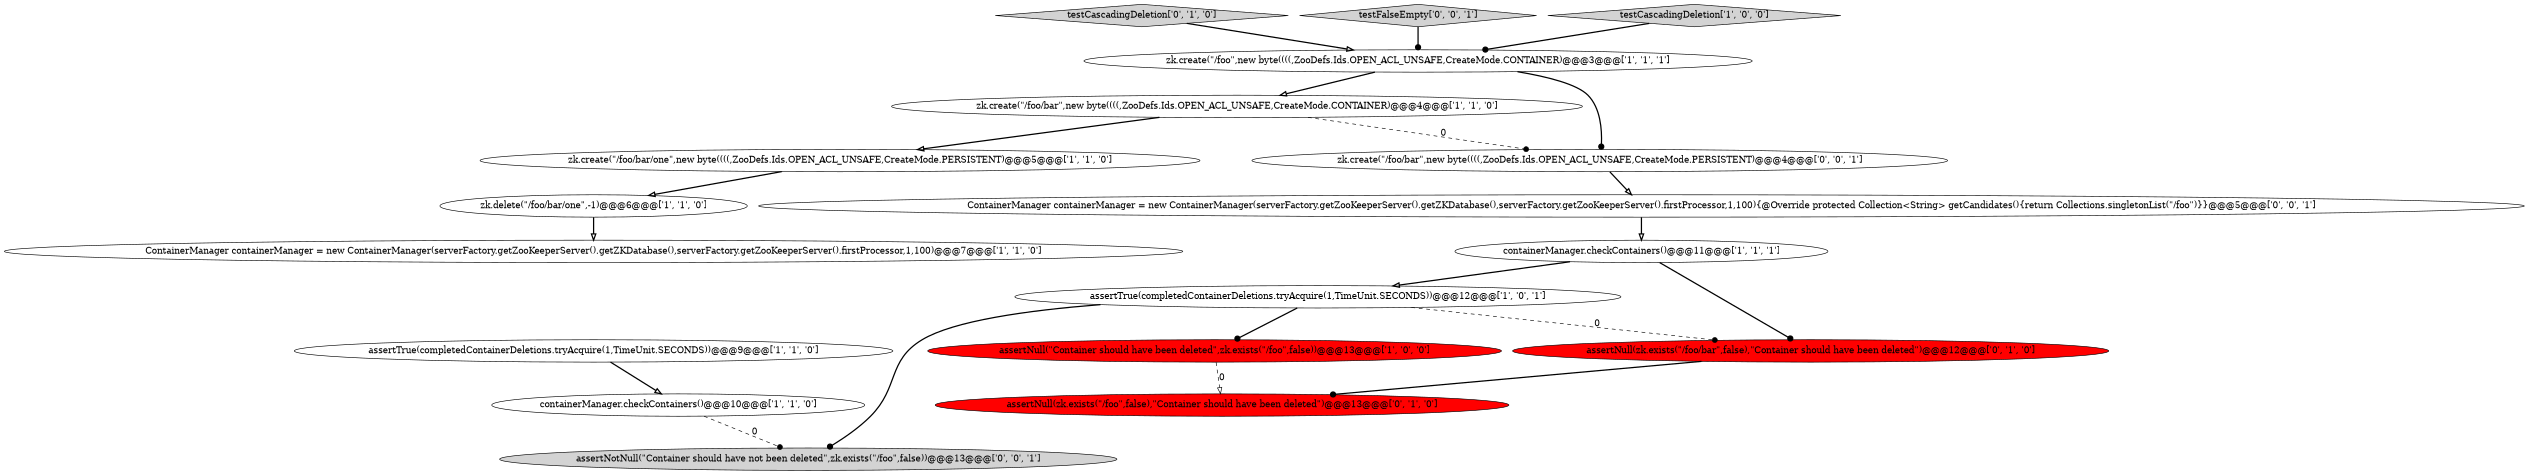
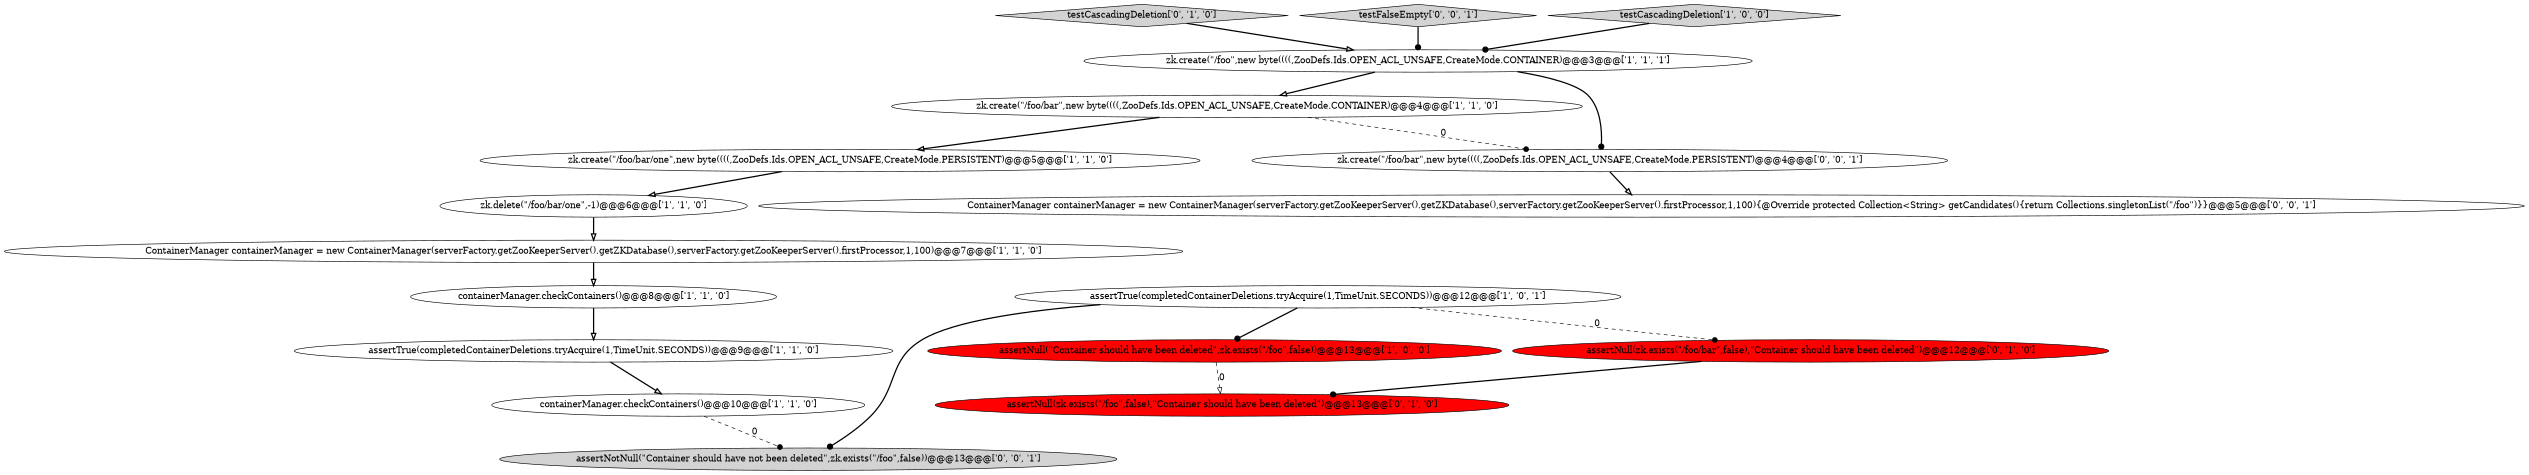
node "containerManager.checkContainers()@@@11@@@['1', '1', '1']": removed
node "containerManager.checkContainers()@@@8@@@['1', '1', '0']": added
